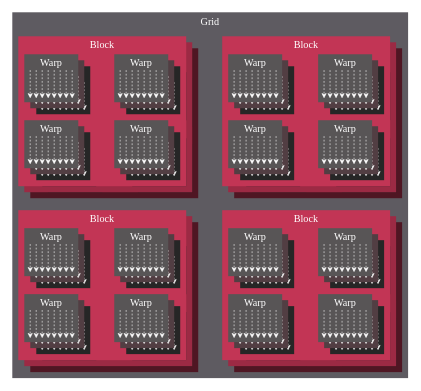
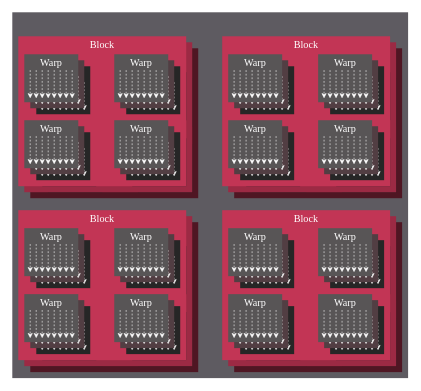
node "Grid": removed
